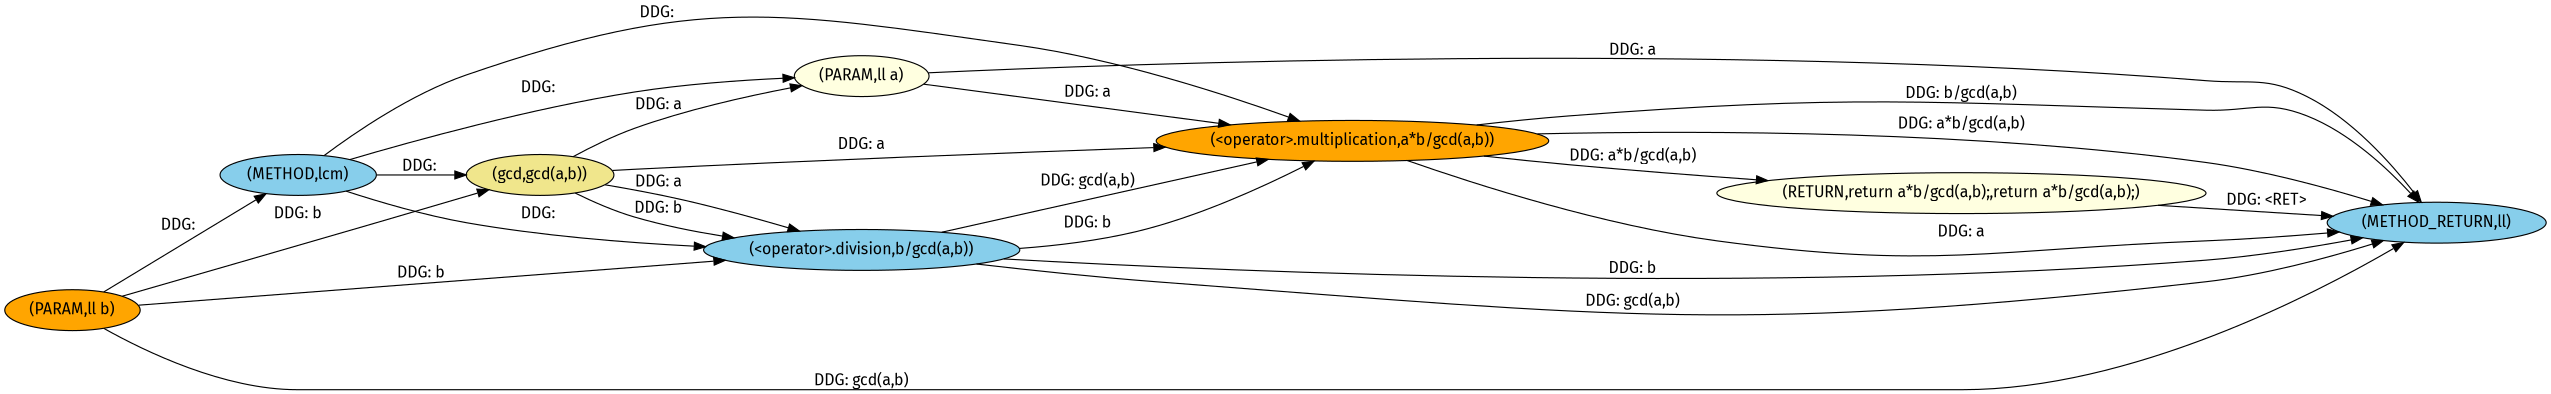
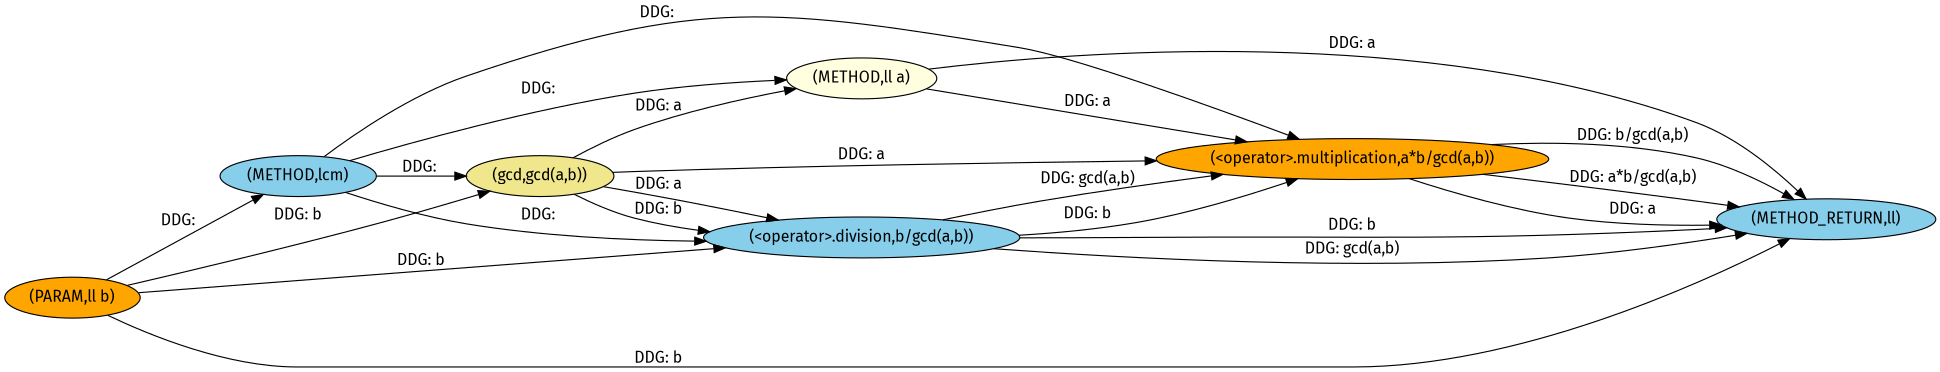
node "(PARAM,ll a)": label "(PARAM,ll a)" -> "(METHOD,ll a)"
node "(RETURN,return a*b/gcd(a,b);,return a*b/gcd(a,b);)": removed
edge "(PARAM,ll b)" -> "(METHOD_RETURN,ll)": label "DDG: gcd(a,b)" -> "DDG: b"
